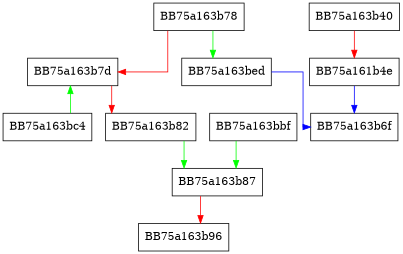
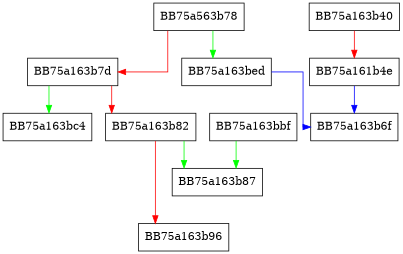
node "BB75a163b78": label "BB75a163b78" -> "BB75a563b78"
edge "BB75a163bc4" -> "BB75a163b7d": reversed
edge "BB75a163b87" -> "BB75a163b96": now "BB75a163b82" -> "BB75a163b96"
